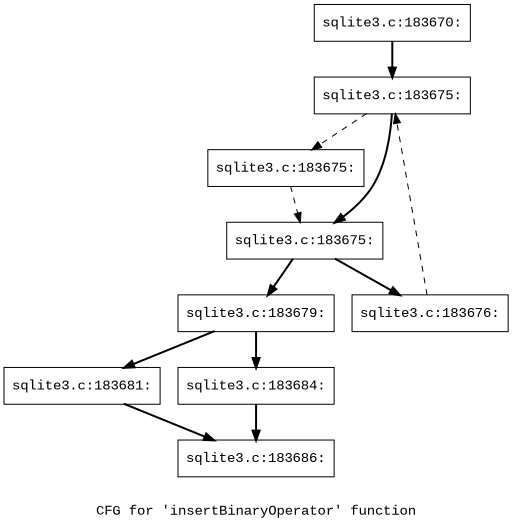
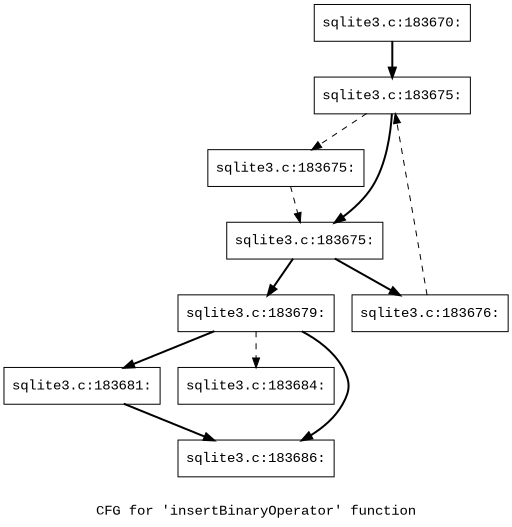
edge "sqlite3.c:183679:" -> "sqlite3.c:183684:": style bold -> dashed
edge "sqlite3.c:183684:" -> "sqlite3.c:183686:": now "sqlite3.c:183679:" -> "sqlite3.c:183686:"
